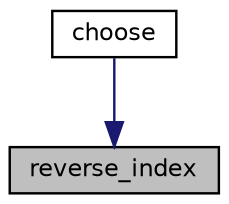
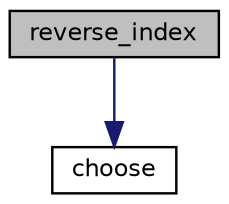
edge "choose" -> "reverse_index": reversed
